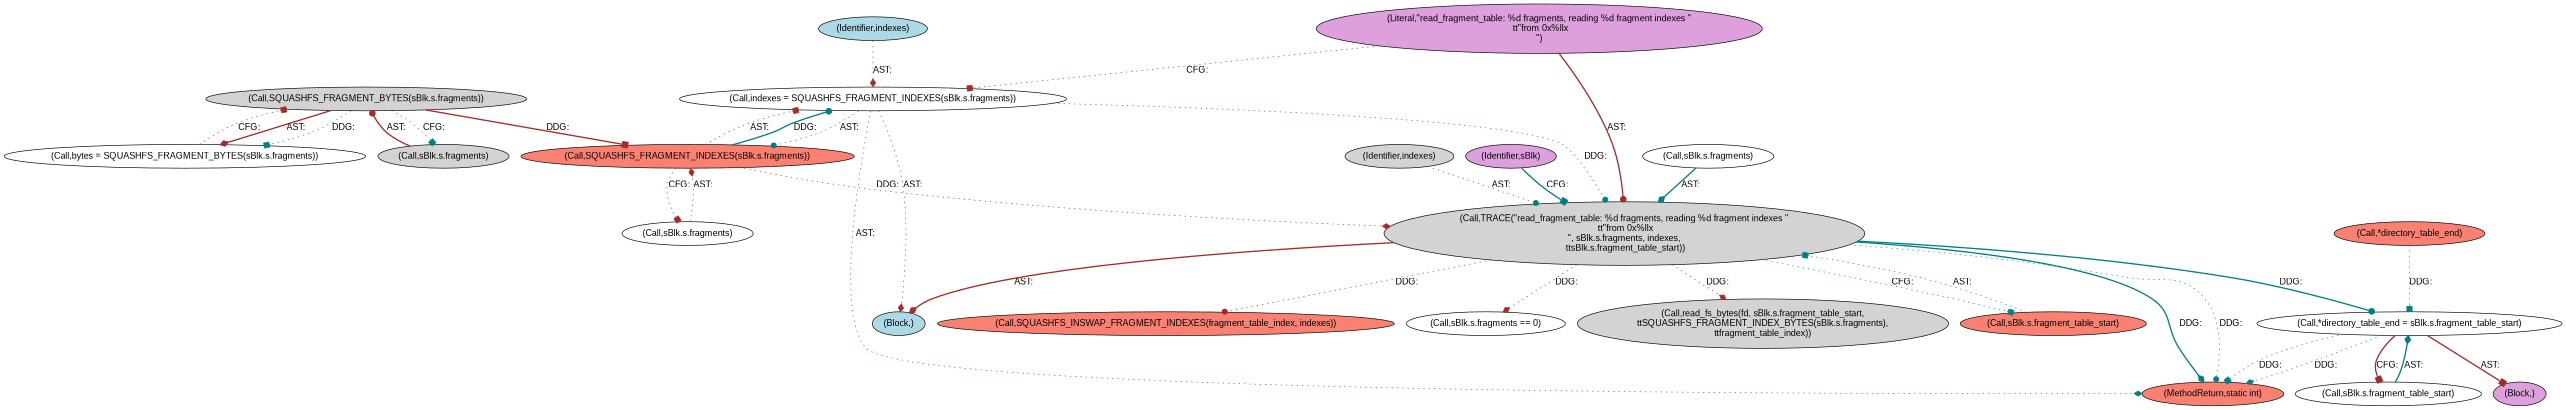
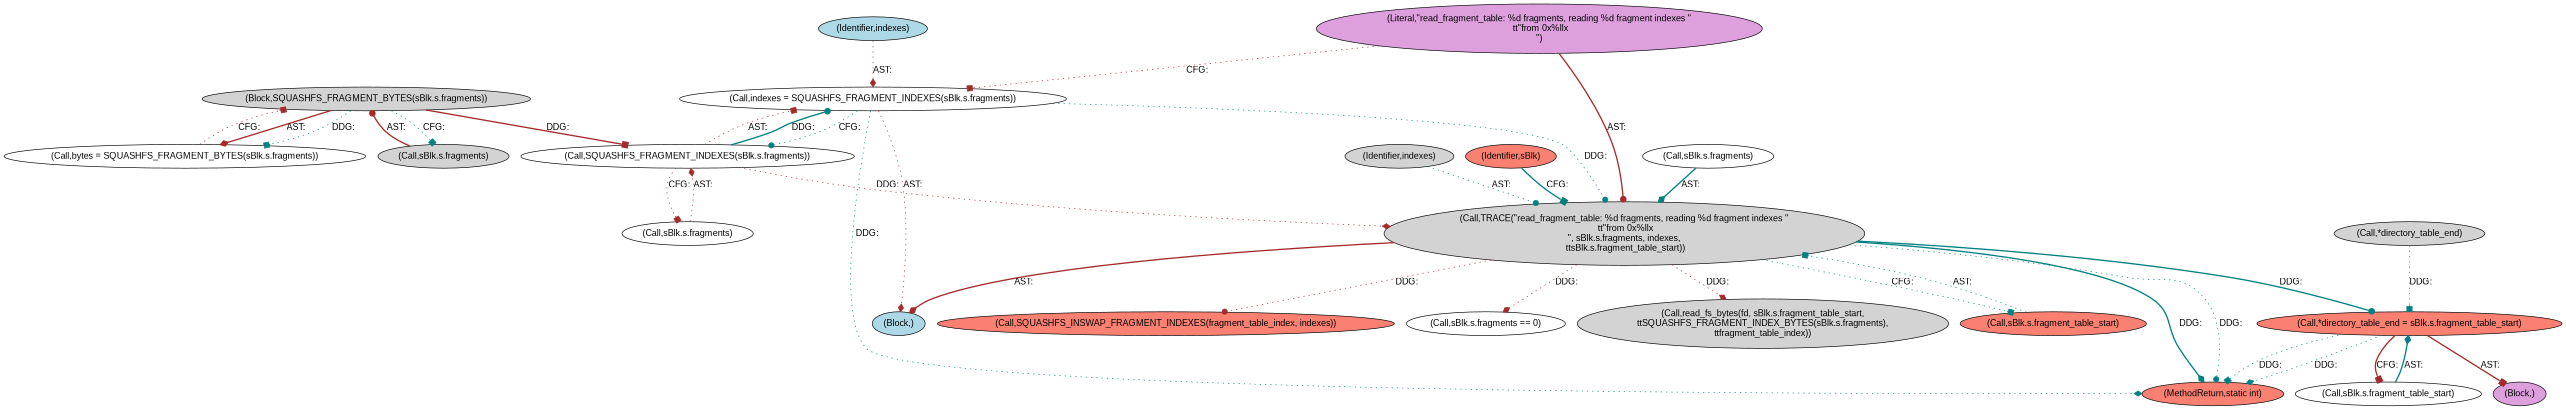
node "(Call,SQUASHFS_FRAGMENT_BYTES(sBlk.s.fragments))": label "(Call,SQUASHFS_FRAGMENT_BYTES(sBlk.s.fragments))" -> "(Block,SQUASHFS_FRAGMENT_BYTES(sBlk.s.fragments))"
edge "(Call,indexes = SQUASHFS_FRAGMENT_INDEXES(sBlk.s.fragments))" -> "(Call,SQUASHFS_FRAGMENT_INDEXES(sBlk.s.fragments))": label "AST: " -> "CFG: "
node "(Call,SQUASHFS_FRAGMENT_INDEXES(sBlk.s.fragments))": fillcolor salmon -> white
node "(Identifier,sBlk)": fillcolor plum -> salmon
edge "(Call,indexes = SQUASHFS_FRAGMENT_INDEXES(sBlk.s.fragments))" -> "(MethodReturn,static int)": label "AST: " -> "DDG: "
node "(Call,*directory_table_end)": fillcolor salmon -> lightgrey
node "(Call,*directory_table_end = sBlk.s.fragment_table_start)": fillcolor white -> salmon
